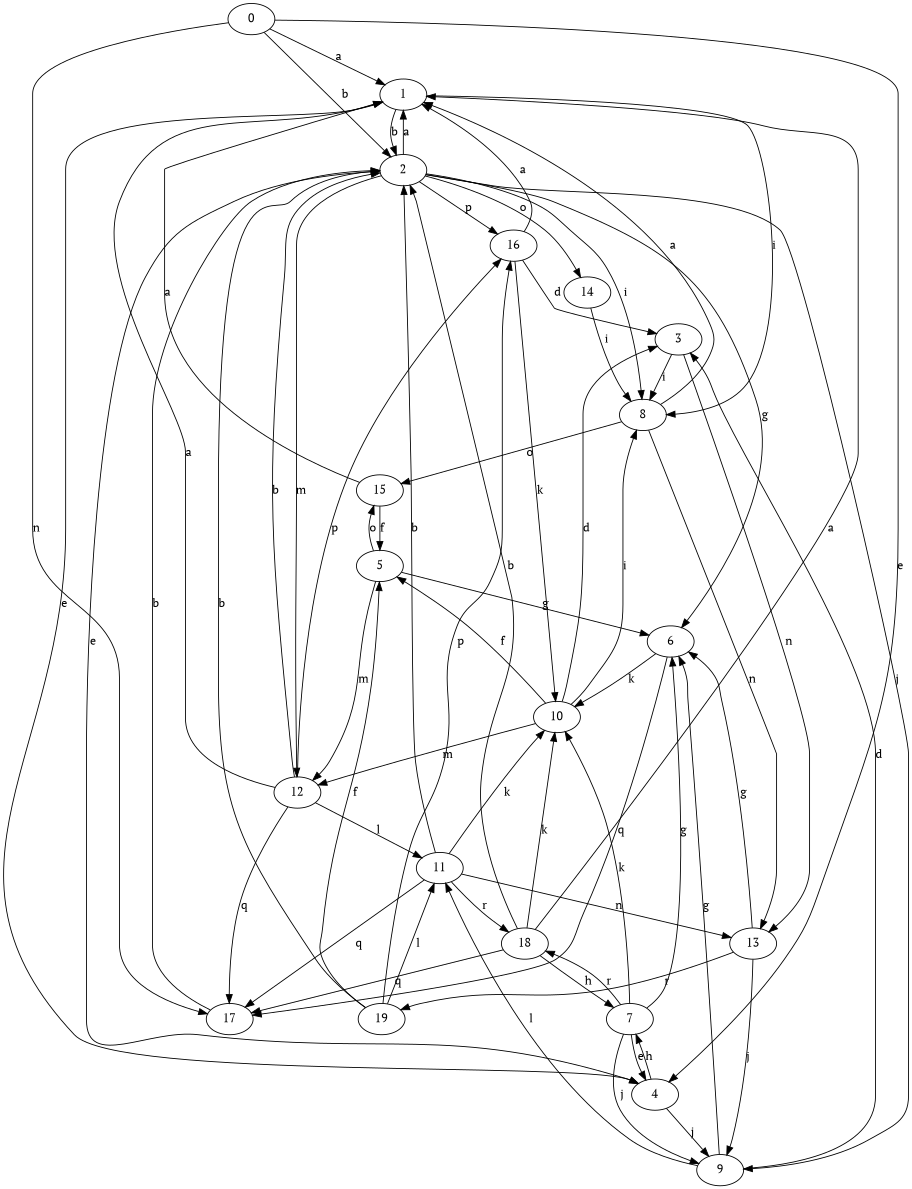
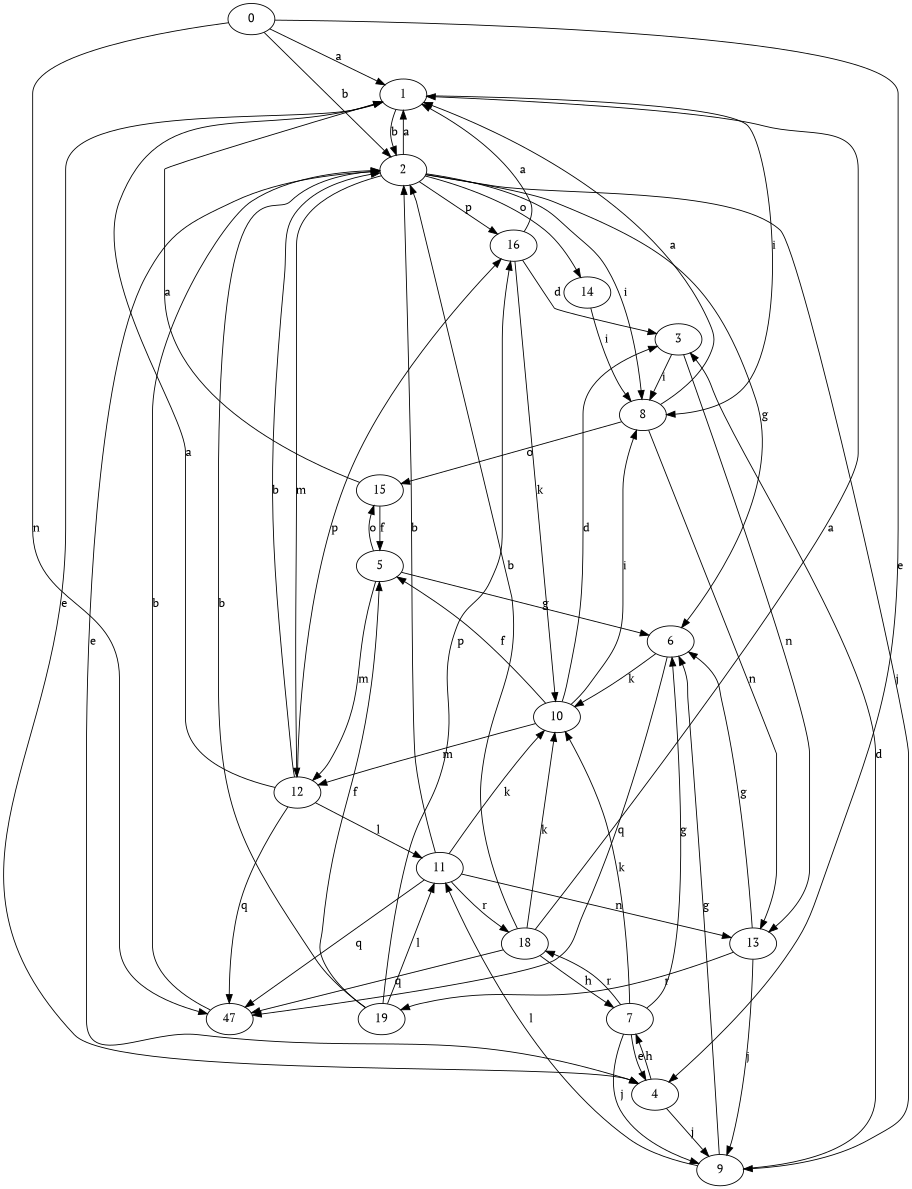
node "17": label "17" -> "47"
